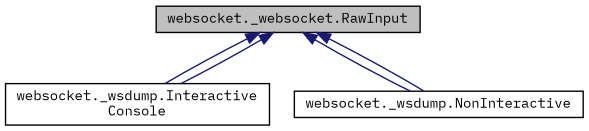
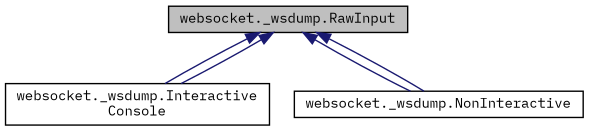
node "websocket._websocket.RawInput": label "websocket._websocket.RawInput" -> "websocket._wsdump.RawInput"
